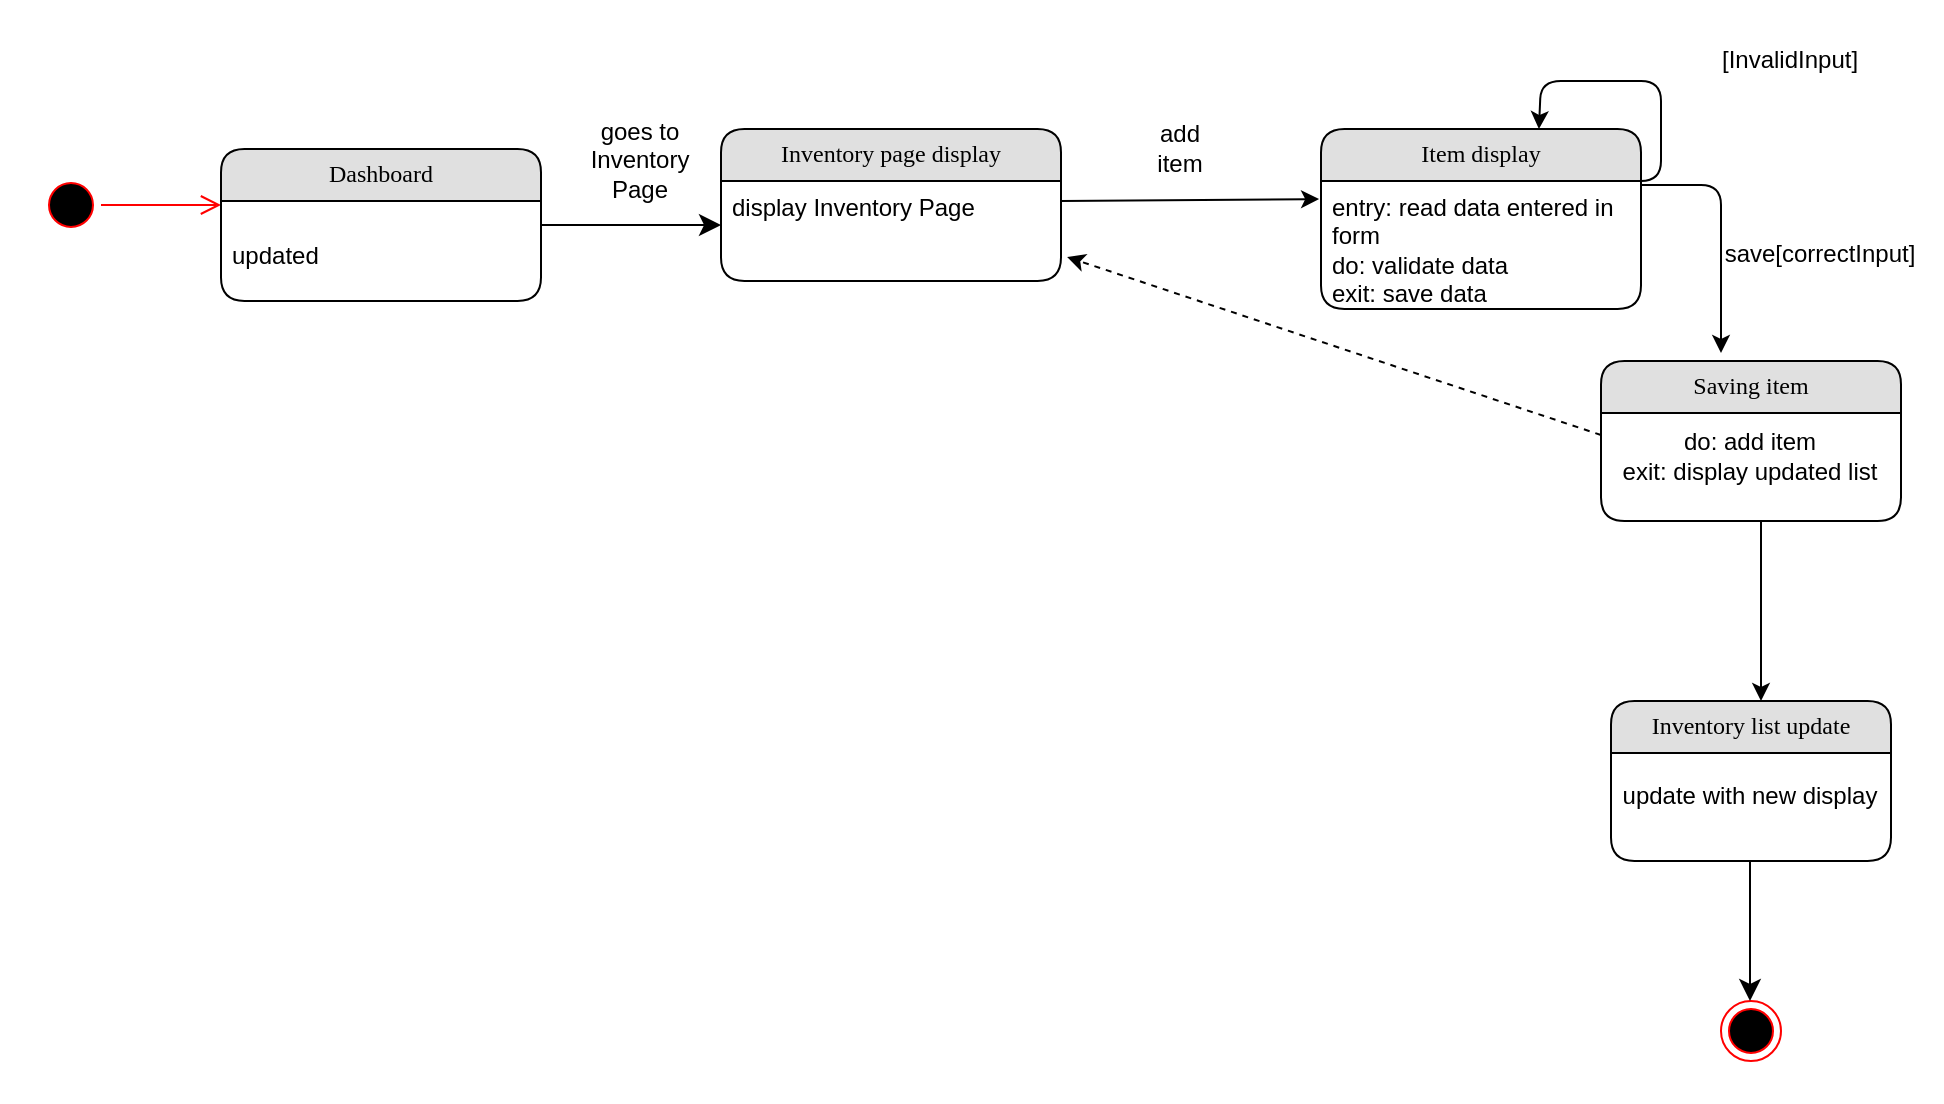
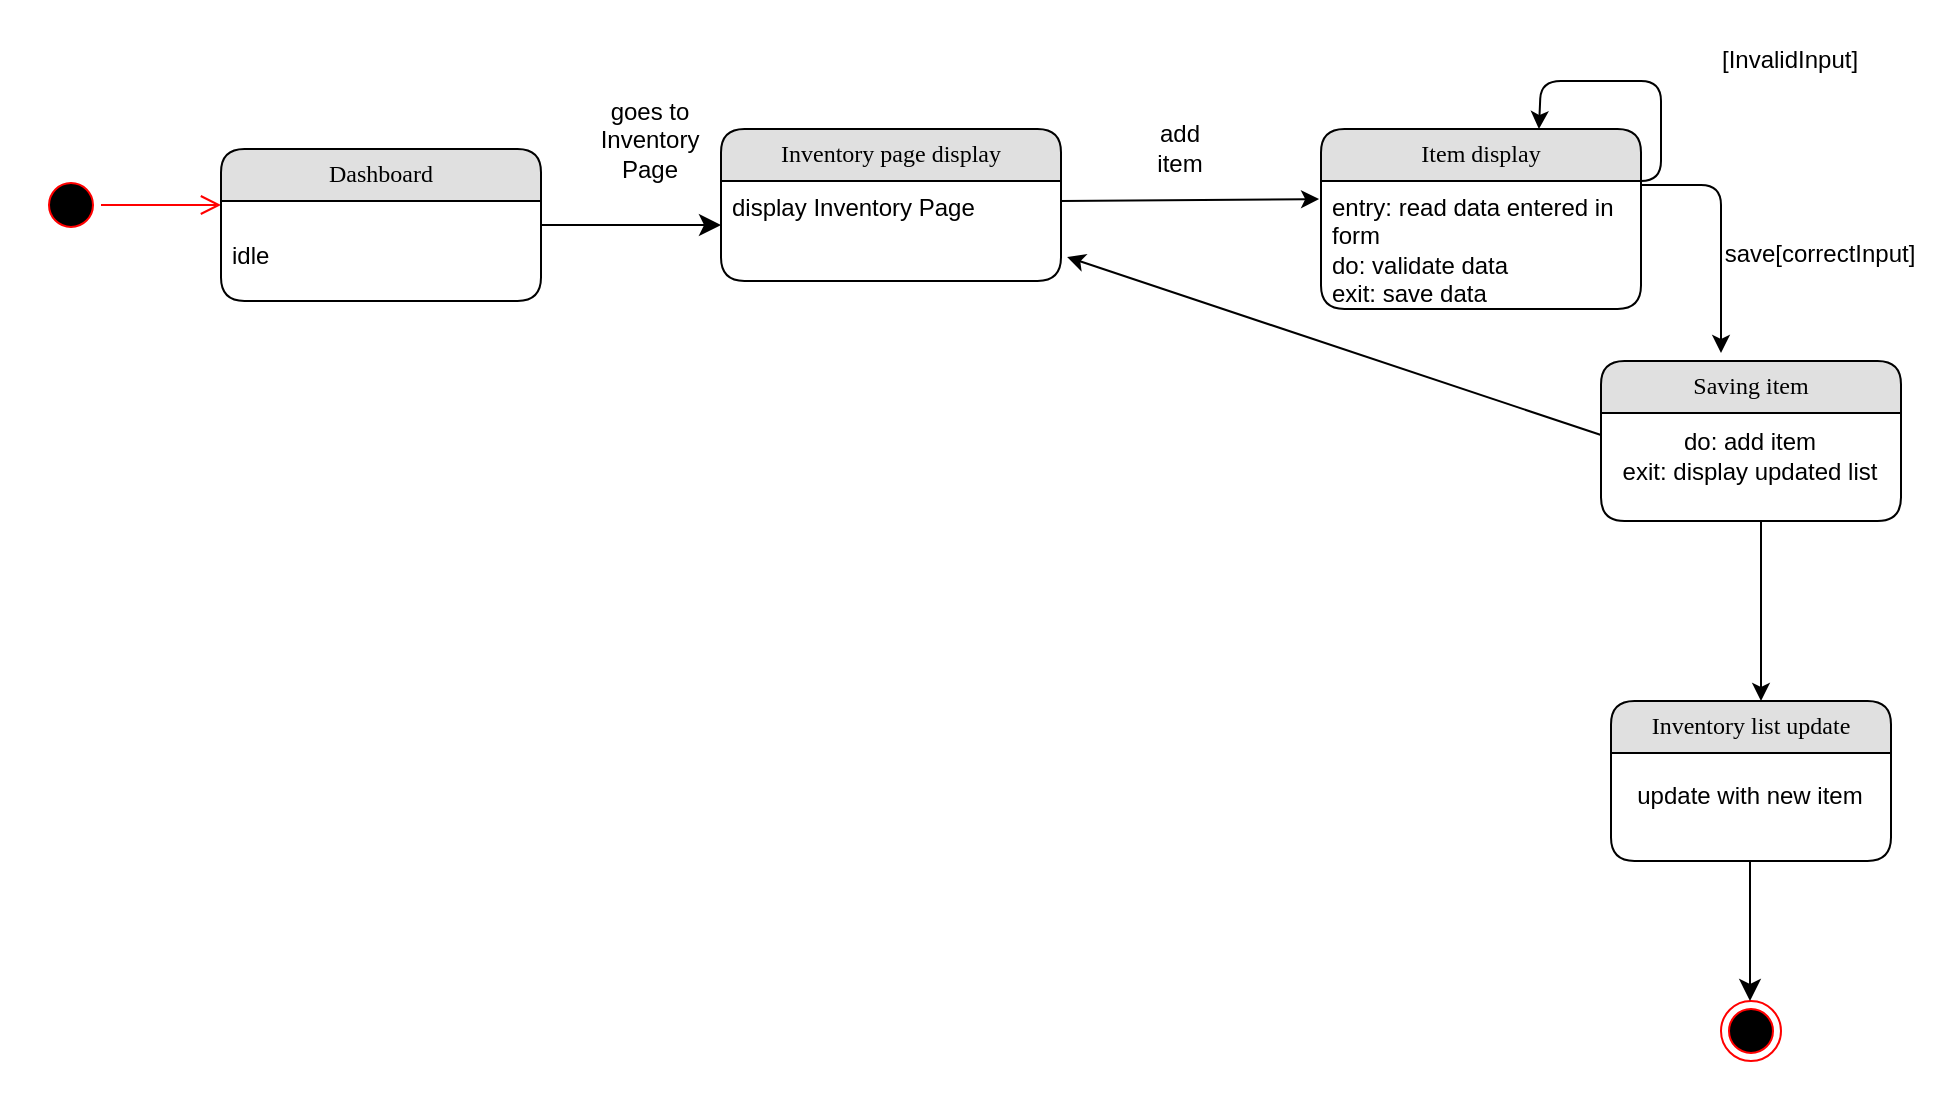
node "goes to Inventory Page": moved (641, 161) -> (651, 141)
node "updated": label "updated" -> "idle"
edge "do: add item exit: display updated list" -> "display Inventory Page": style dashed -> solid
node "update with new display": label "update with new display" -> "update with new item"
